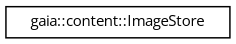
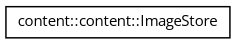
node "gaia::content::ImageStore": label "gaia::content::ImageStore" -> "content::content::ImageStore"
